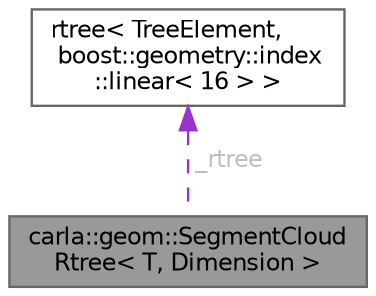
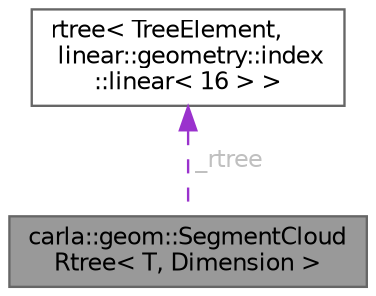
node "rtree< TreeElement, boost::geometry::index ::linear< 16 > >": label "rtree< TreeElement, boost::geometry::index ::linear< 16 > >" -> "rtree< TreeElement, linear::geometry::index ::linear< 16 > >"
